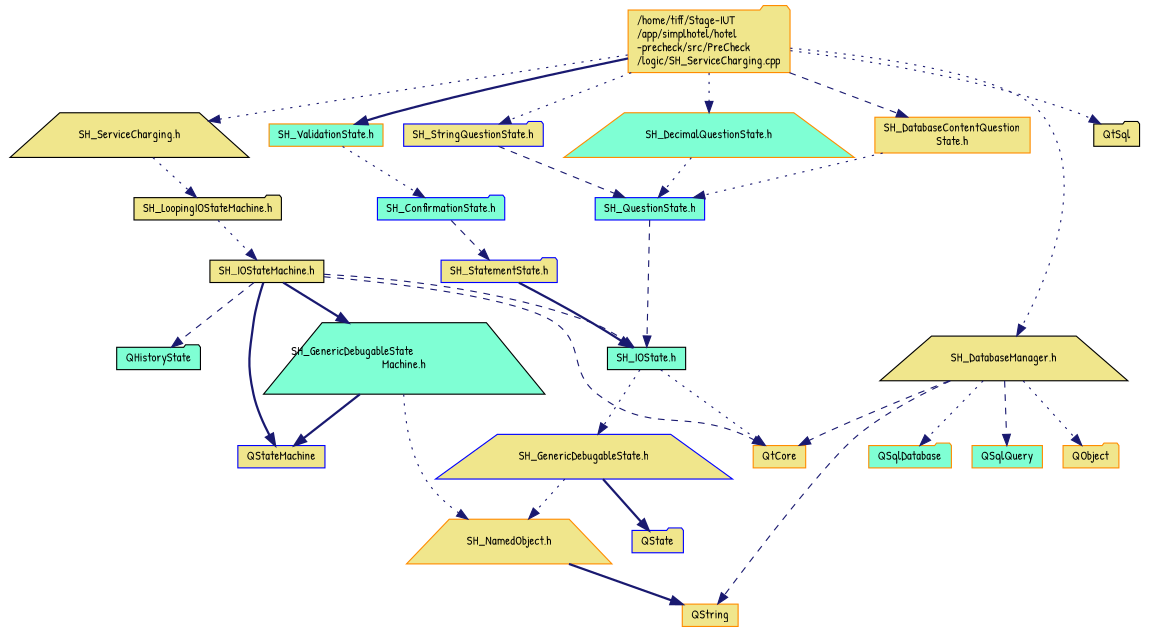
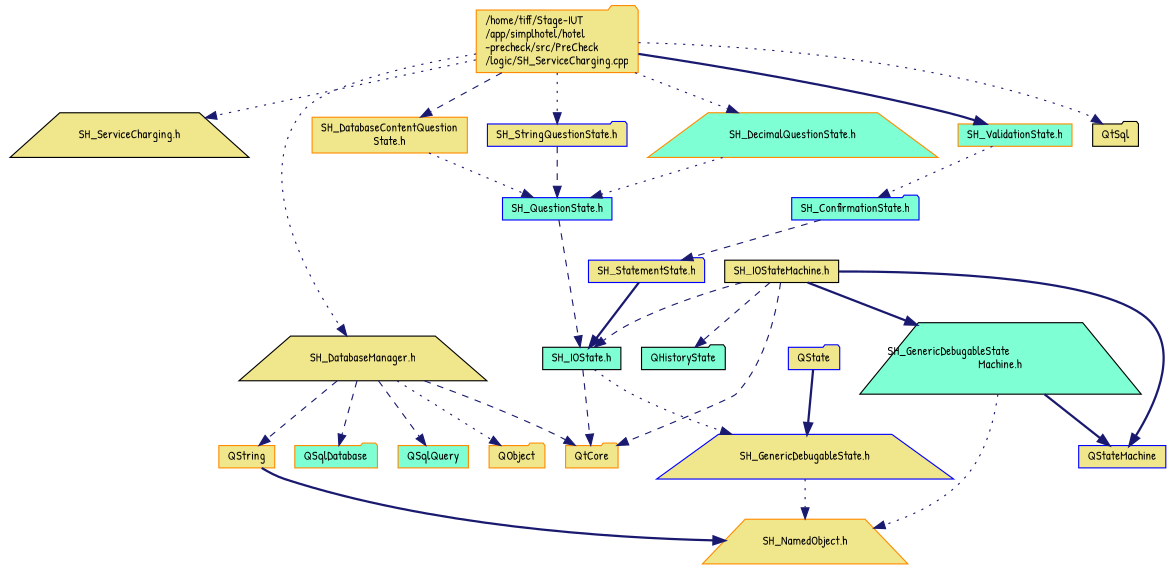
node "SH_LoopingIOStateMachine.h": removed
edge "SH_IOState.h" -> "QtCore": style dotted -> dashed
edge "SH_DatabaseManager.h" -> "QSqlDatabase": style dotted -> dashed
node "QtCore": shape box -> folder
edge "SH_GenericDebugableState.h" -> "QState": reversed
edge "SH_NamedObject.h" -> "QString": reversed
